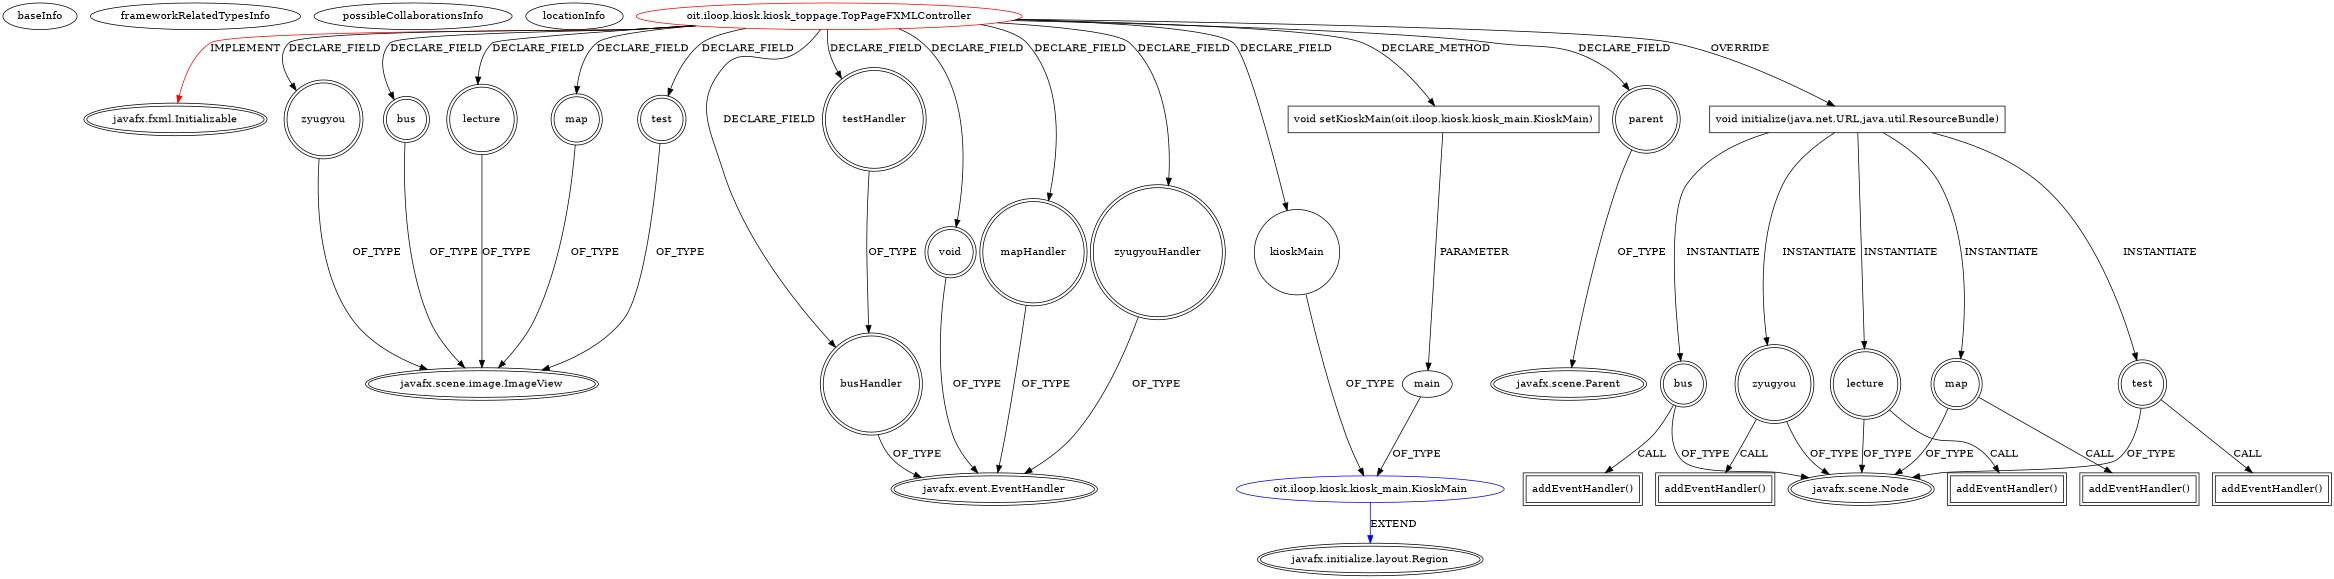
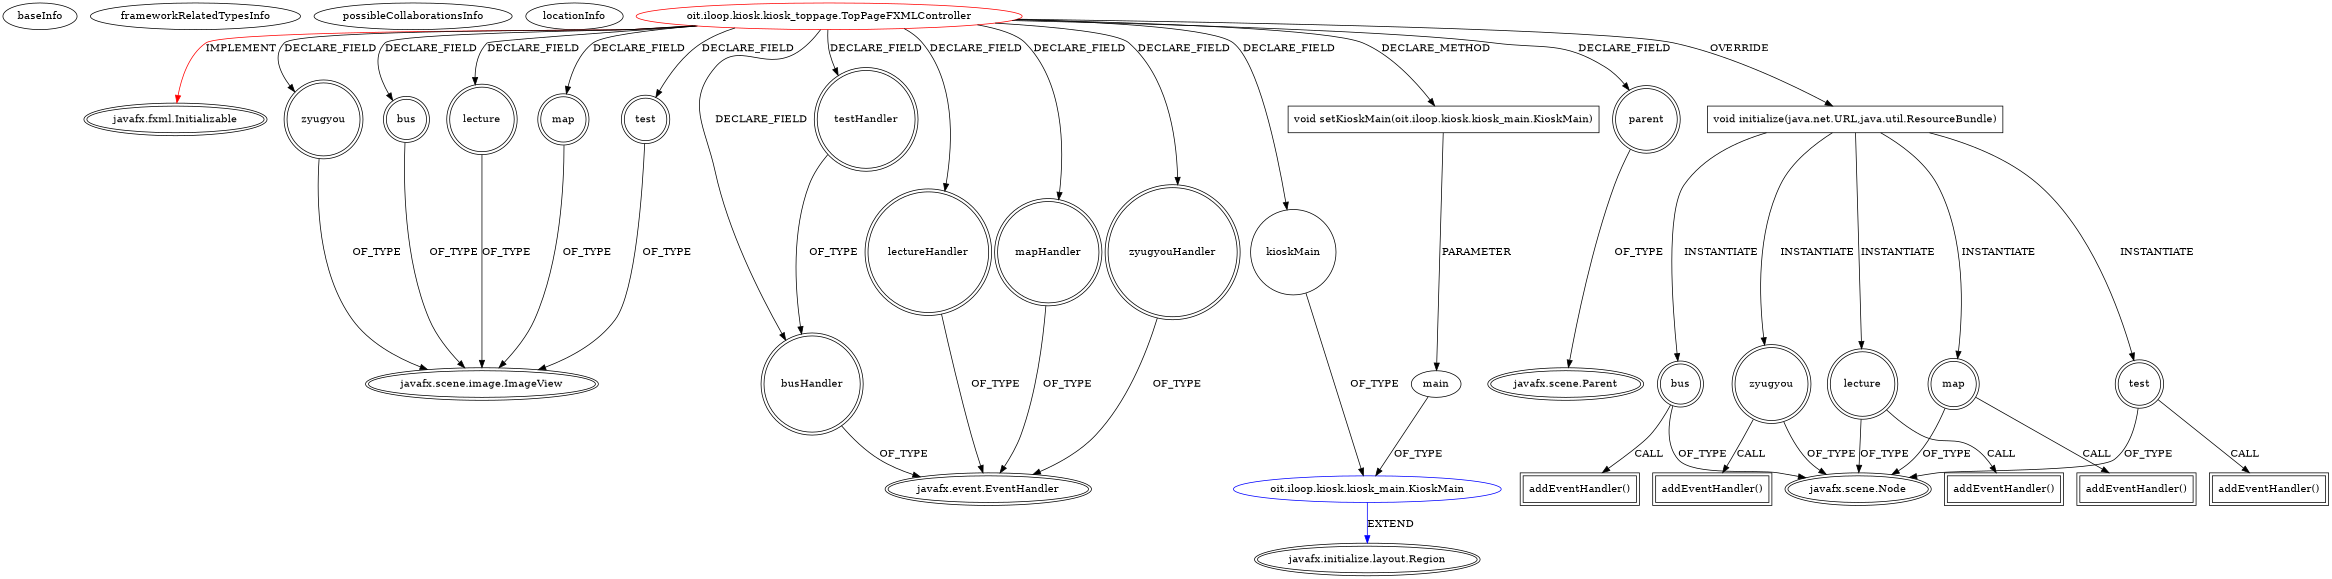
node "void": label "void" -> "lectureHandler"
